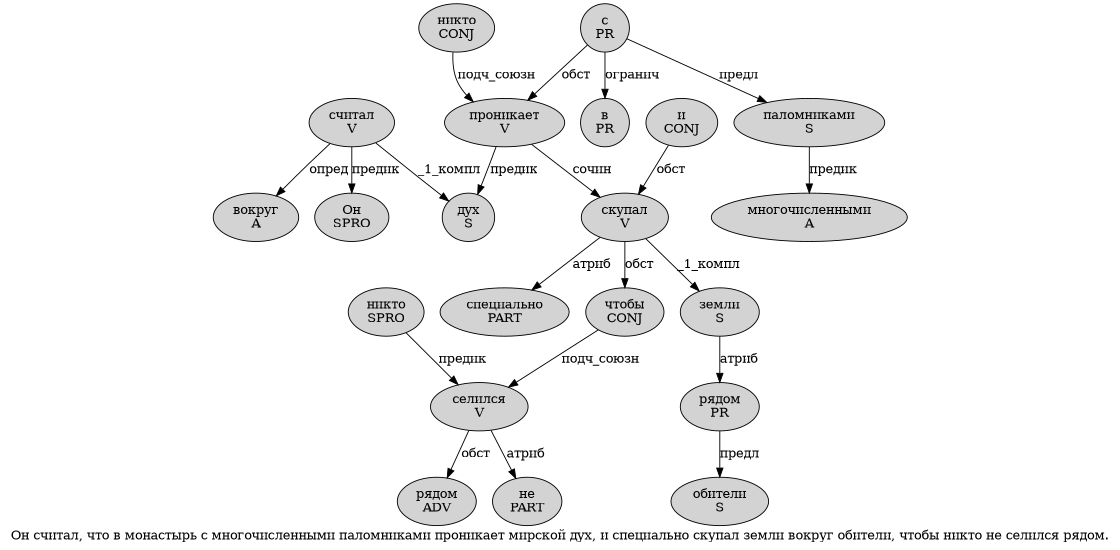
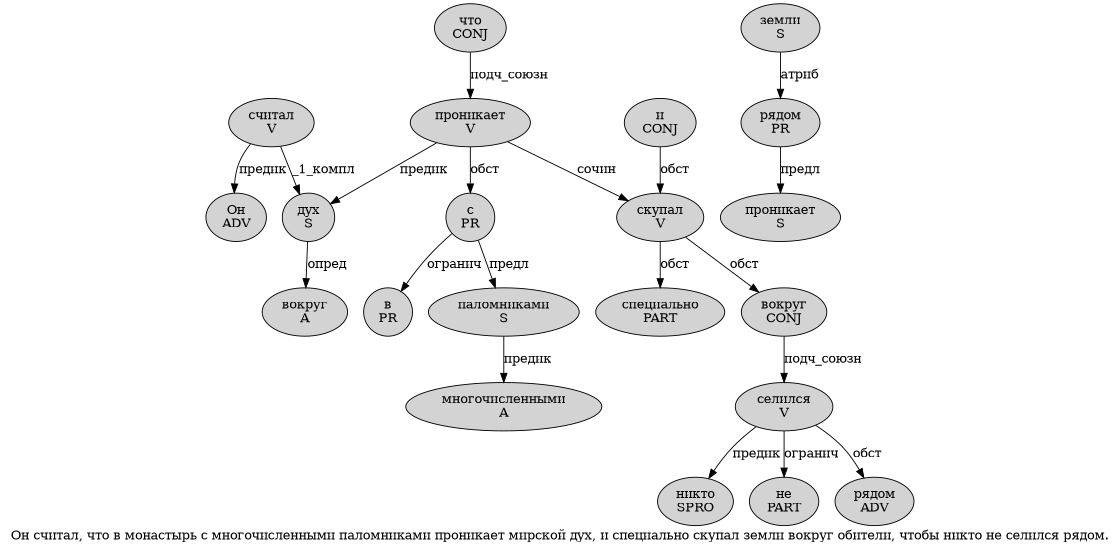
node "никто CONJ": label "никто CONJ" -> "что CONJ"
edge "с PR" -> "проникает V": reversed
edge "считал V" -> "вокруг A": now "дух S" -> "вокруг A"
node "Он SPRO": label "Он SPRO" -> "Он ADV"
edge "скупал V" -> "земли S": removed, label "_1_компл"
edge "скупал V" -> "специально PART": label "атриб" -> "обст"
node "чтобы CONJ": label "чтобы CONJ" -> "вокруг CONJ"
edge "никто SPRO" -> "селился V": reversed
edge "селился V" -> "не PART": label "атриб" -> "огранич"
node "обители S": label "обители S" -> "проникает S"
